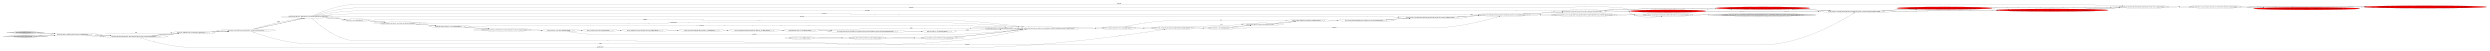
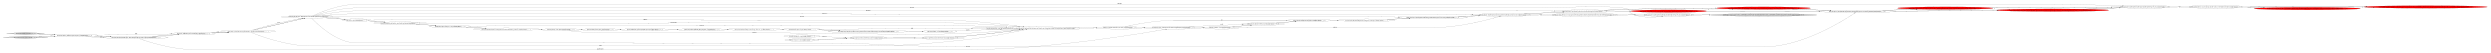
node "ClusterInfo clusterInfo = mock()@@@22@@@['1', '1', '1']": added
